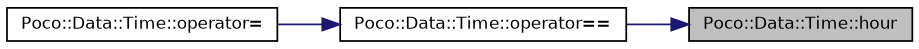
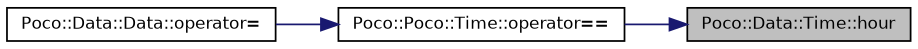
node "Poco::Data::Time::operator=": label "Poco::Data::Time::operator=" -> "Poco::Data::Data::operator="
node "Poco::Data::Time::operator==": label "Poco::Data::Time::operator==" -> "Poco::Poco::Time::operator=="
